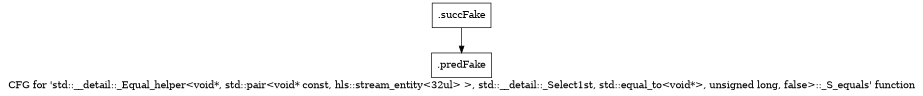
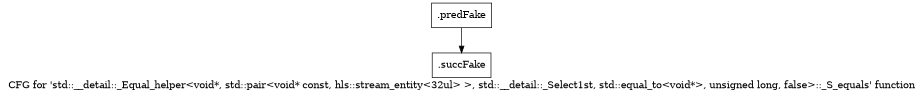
edge ".succFake" -> ".predFake": reversed
